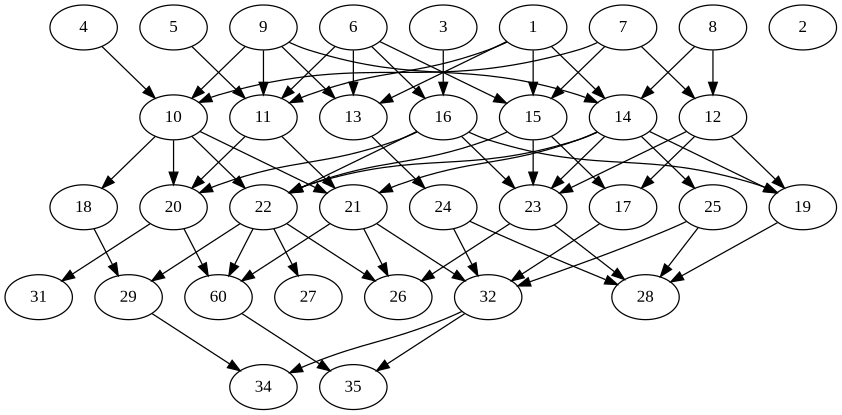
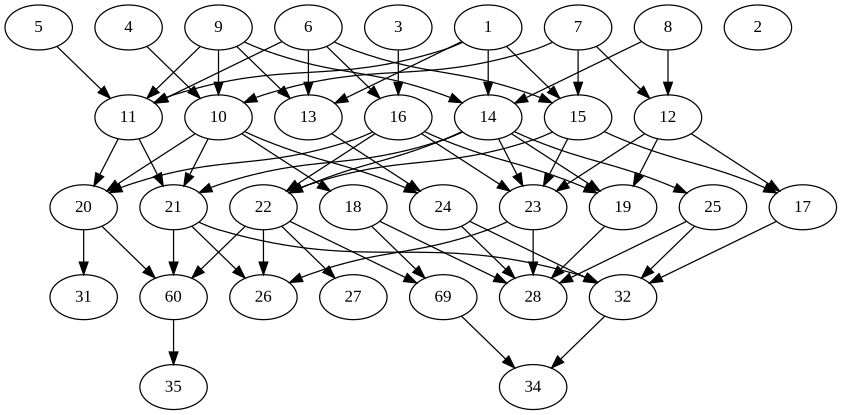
edge "10" -> "22": now "10" -> "24"
edge "18" -> "28": added
node "29": label "29" -> "69"
edge "32" -> "35": removed
